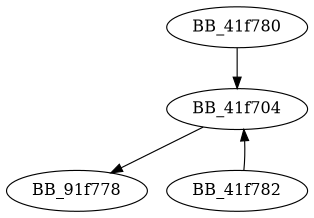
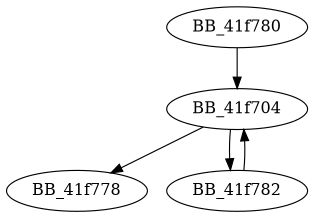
edge "BB_41f704" -> "BB_41f782": added
node "BB_91f778": label "BB_91f778" -> "BB_41f778"
